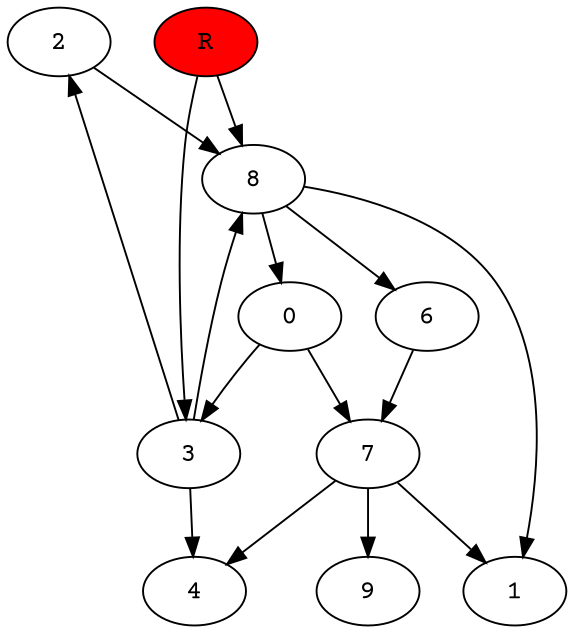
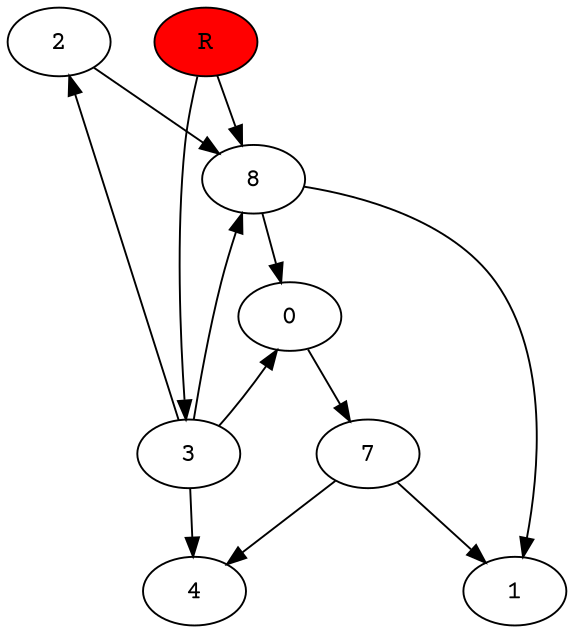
node "6": removed
edge "0" -> "3": reversed
node "9": removed
